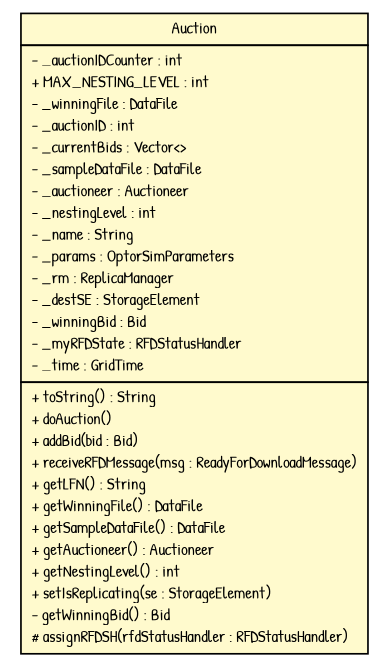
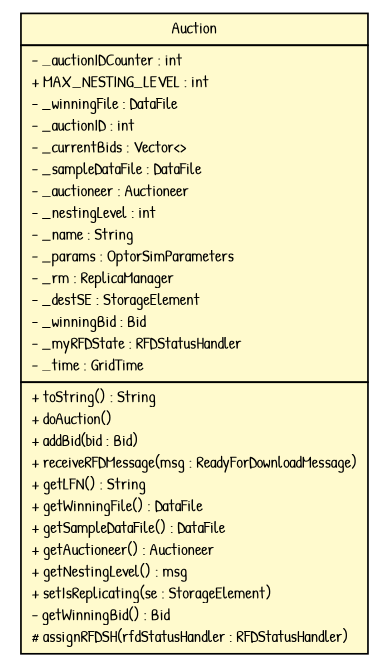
node "Auction": text "+ getNestingLevel() : int" -> "+ getNestingLevel() : msg"
